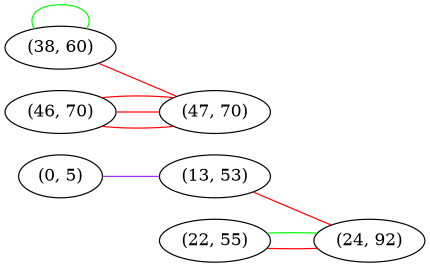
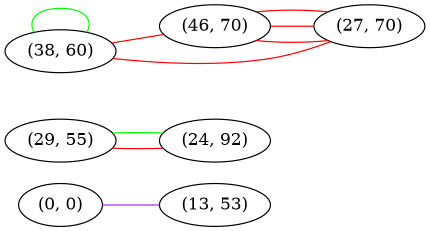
edge "(46, 70)" -- "(38, 60)": added
node "(47, 70)": label "(47, 70)" -> "(27, 70)"
node "(0, 5)": label "(0, 5)" -> "(0, 0)"
edge "(13, 53)" -- "(24, 92)": removed
node "(22, 55)": label "(22, 55)" -> "(29, 55)"
